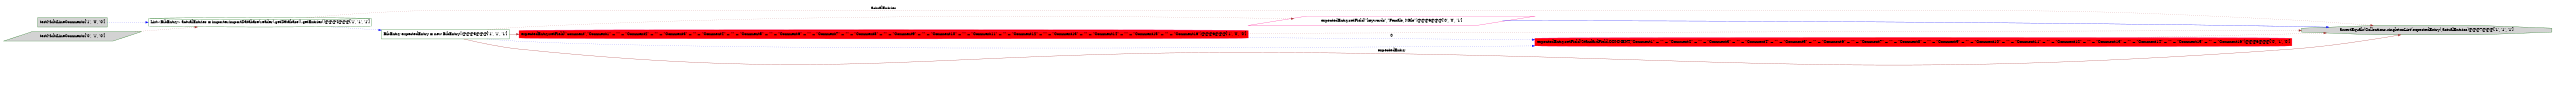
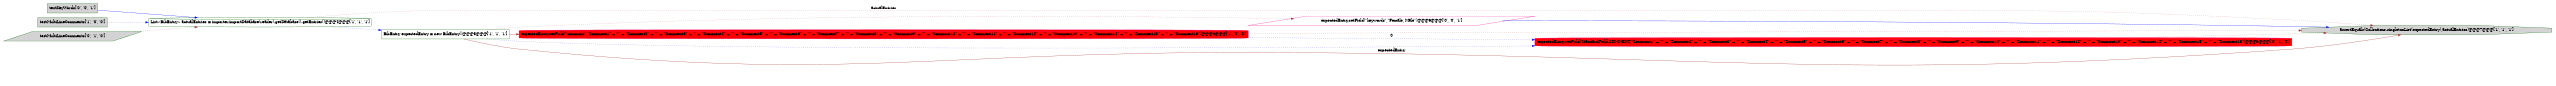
node "testKeyWords['0', '0', '1']": added
